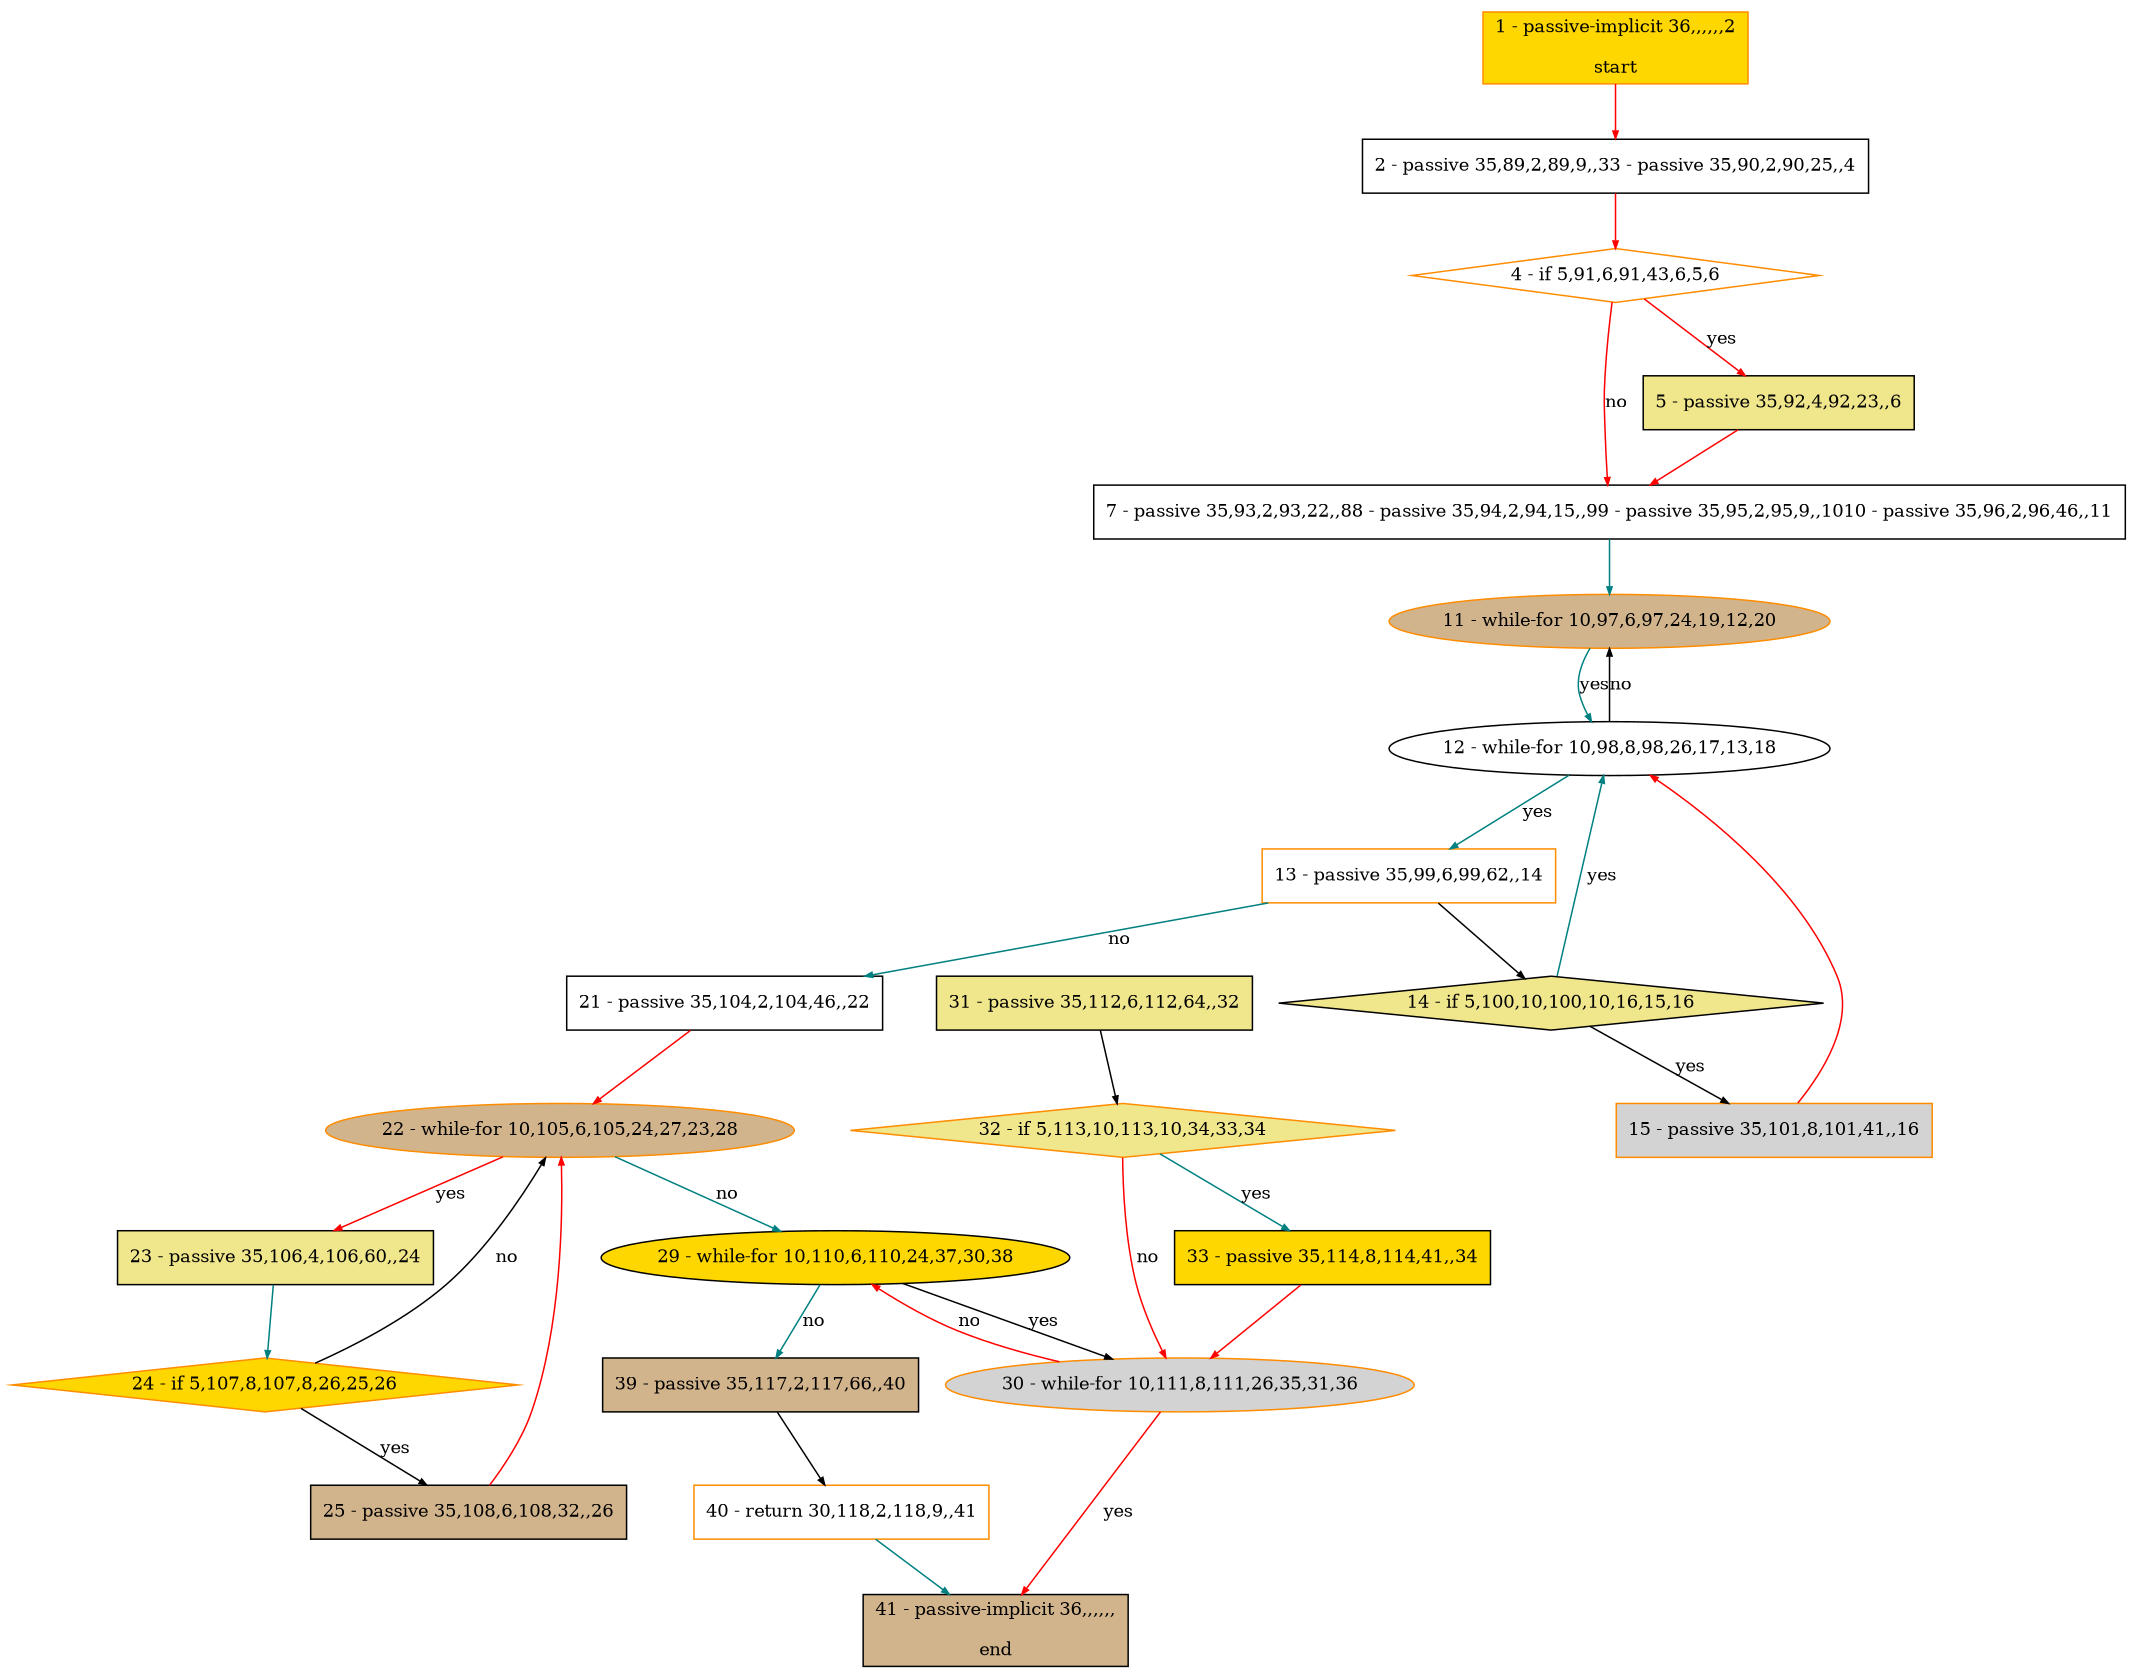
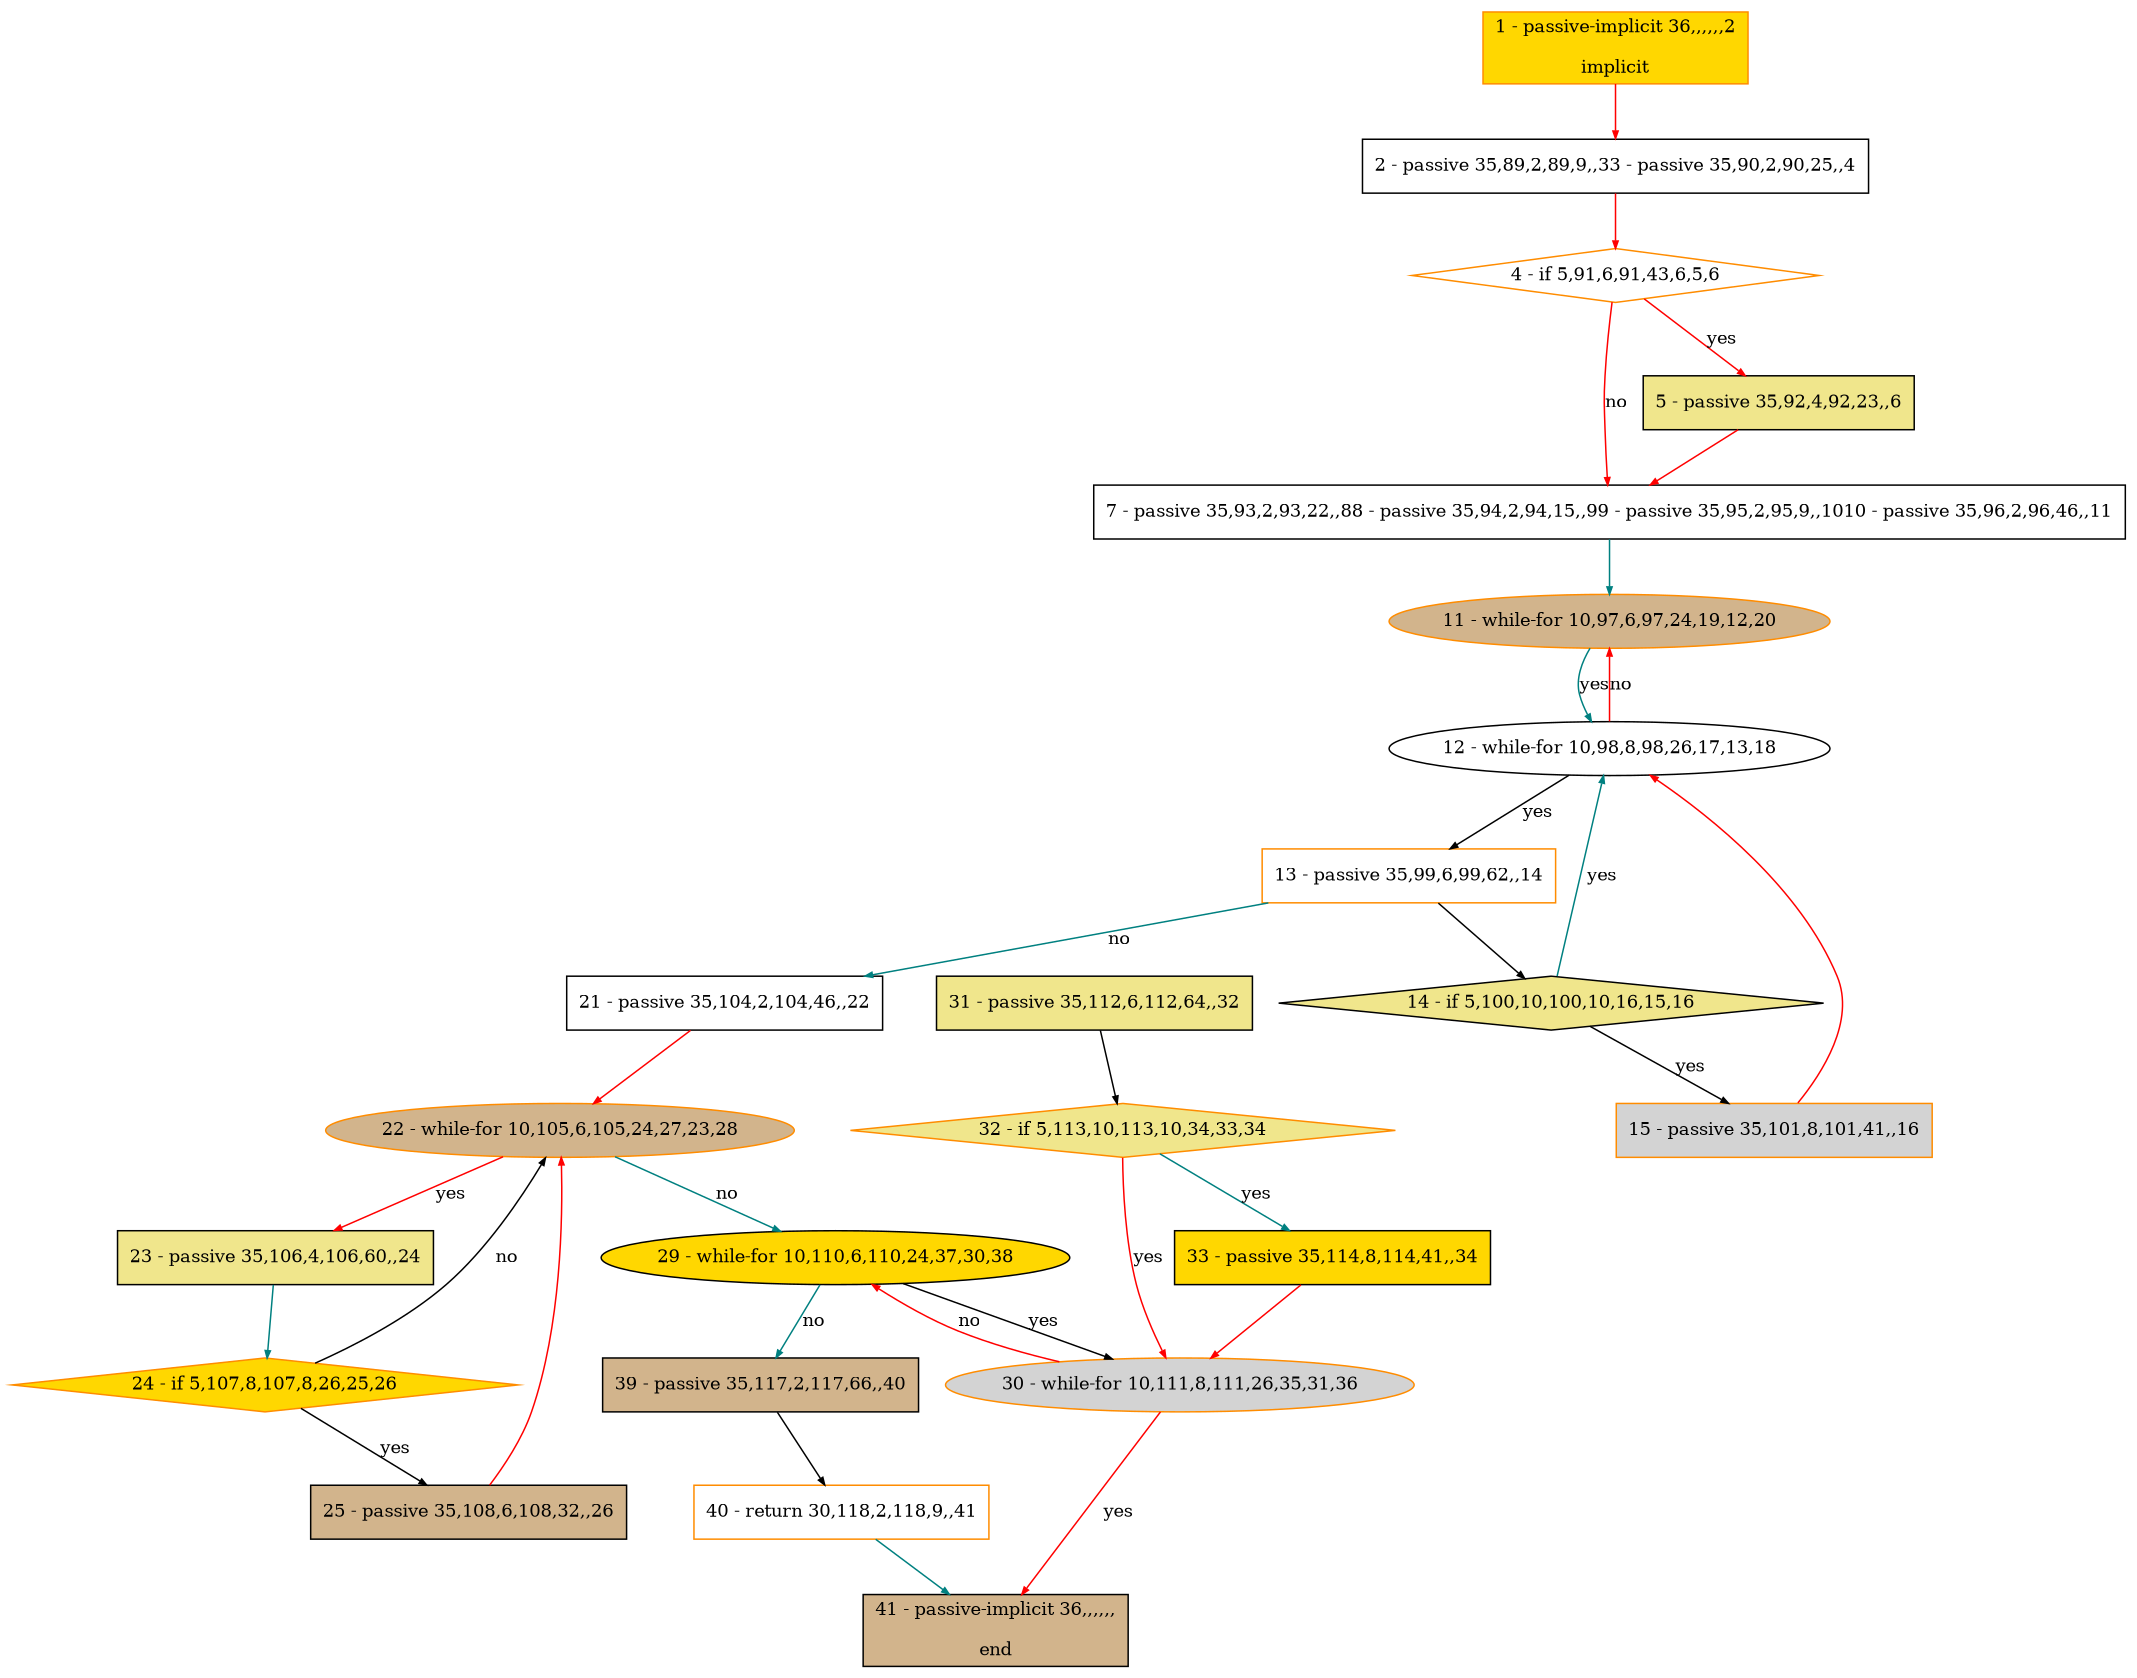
node "1 - passive-implicit 36,,,,,,2 start": label "1 - passive-implicit 36,,,,,,2 start" -> "1 - passive-implicit 36,,,,,,2 implicit"
edge "12 - while-for 10,98,8,98,26,17,13,18" -> "11 - while-for 10,97,6,97,24,19,12,20": color black -> red
edge "12 - while-for 10,98,8,98,26,17,13,18" -> "13 - passive 35,99,6,99,62,,14": color teal -> black
edge "32 - if 5,113,10,113,10,34,33,34" -> "30 - while-for 10,111,8,111,26,35,31,36": label "no" -> "yes"
